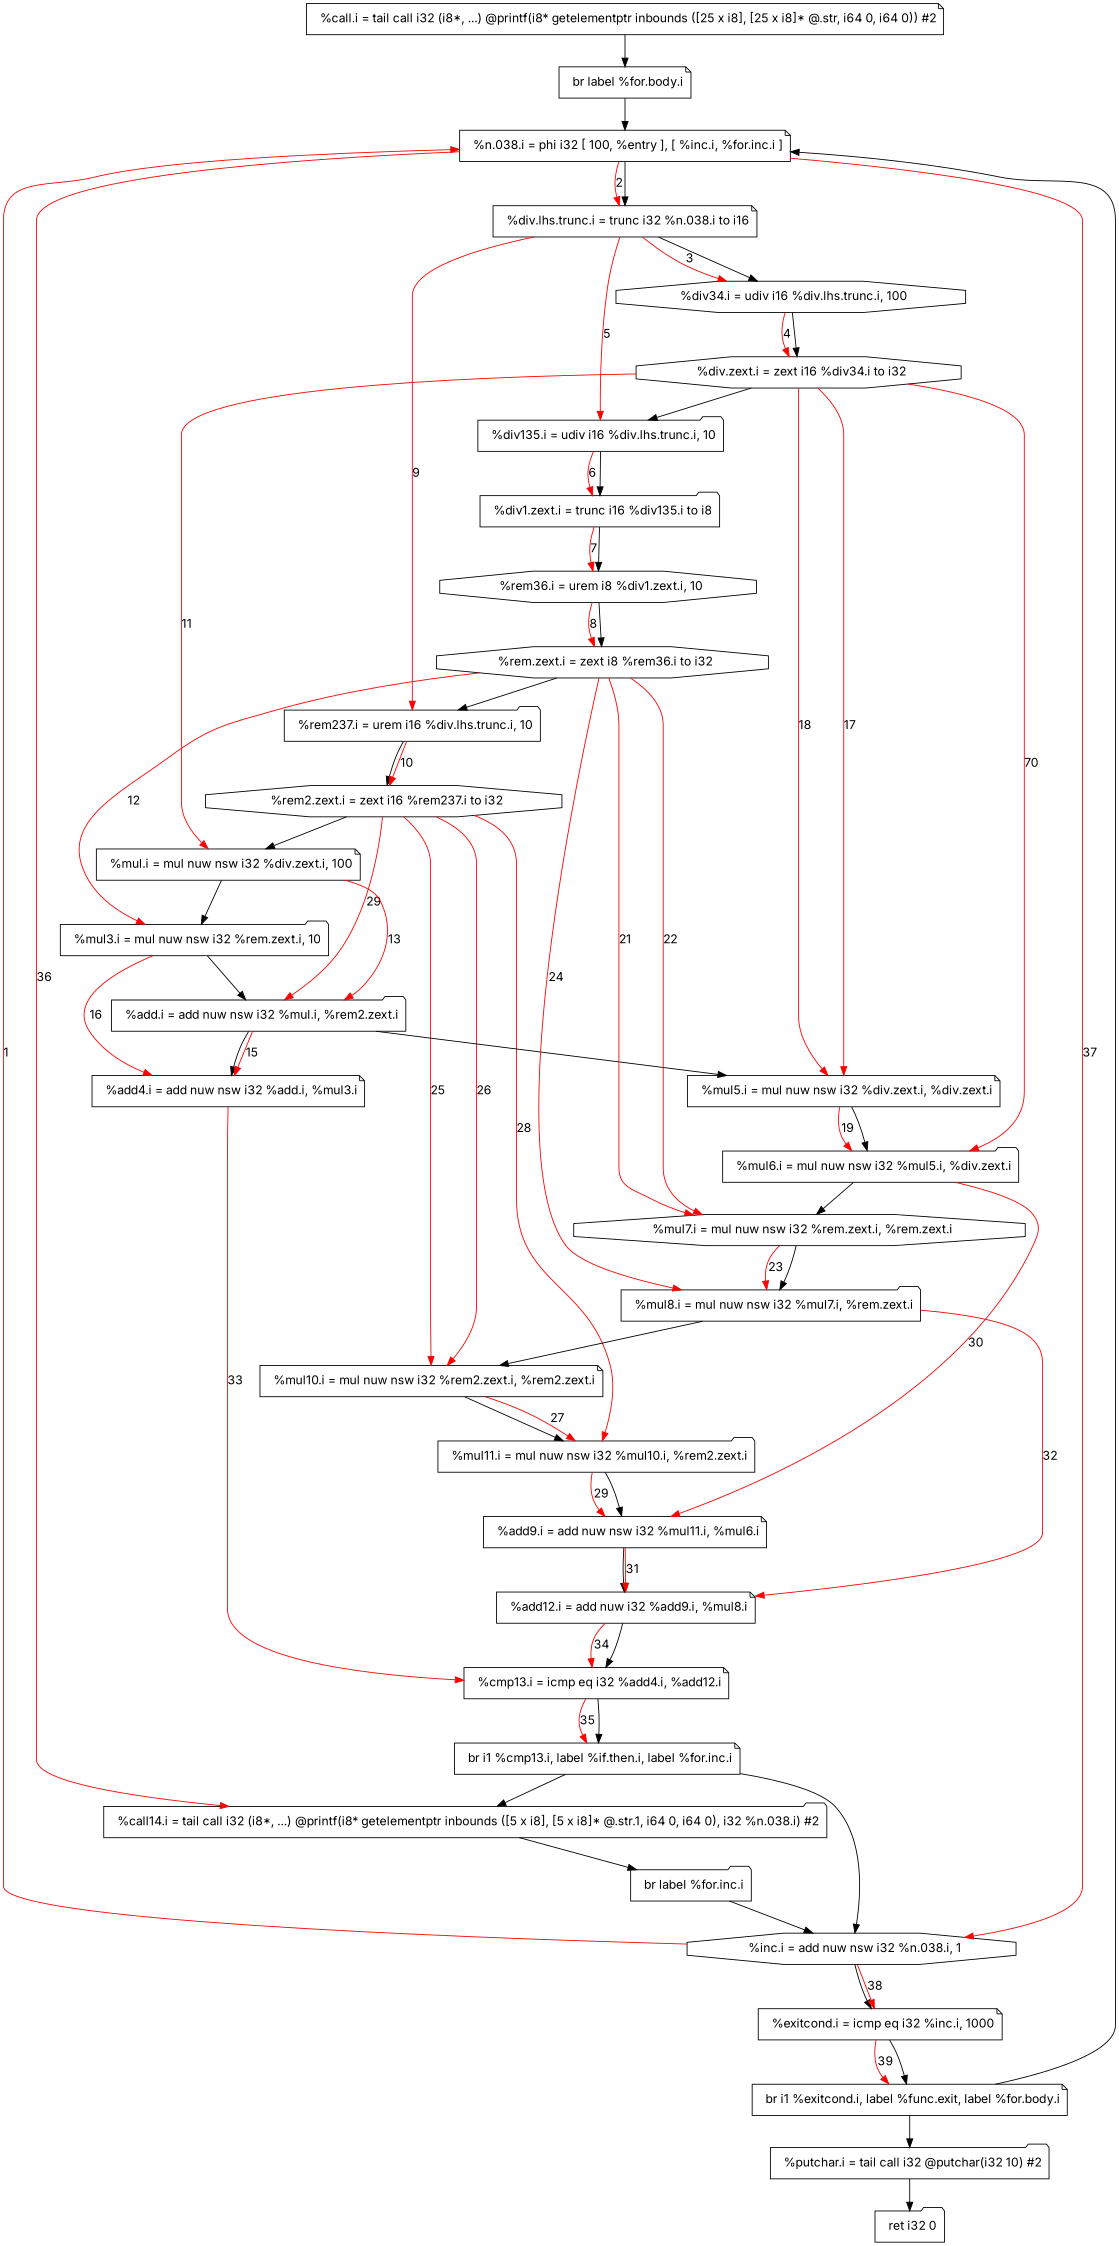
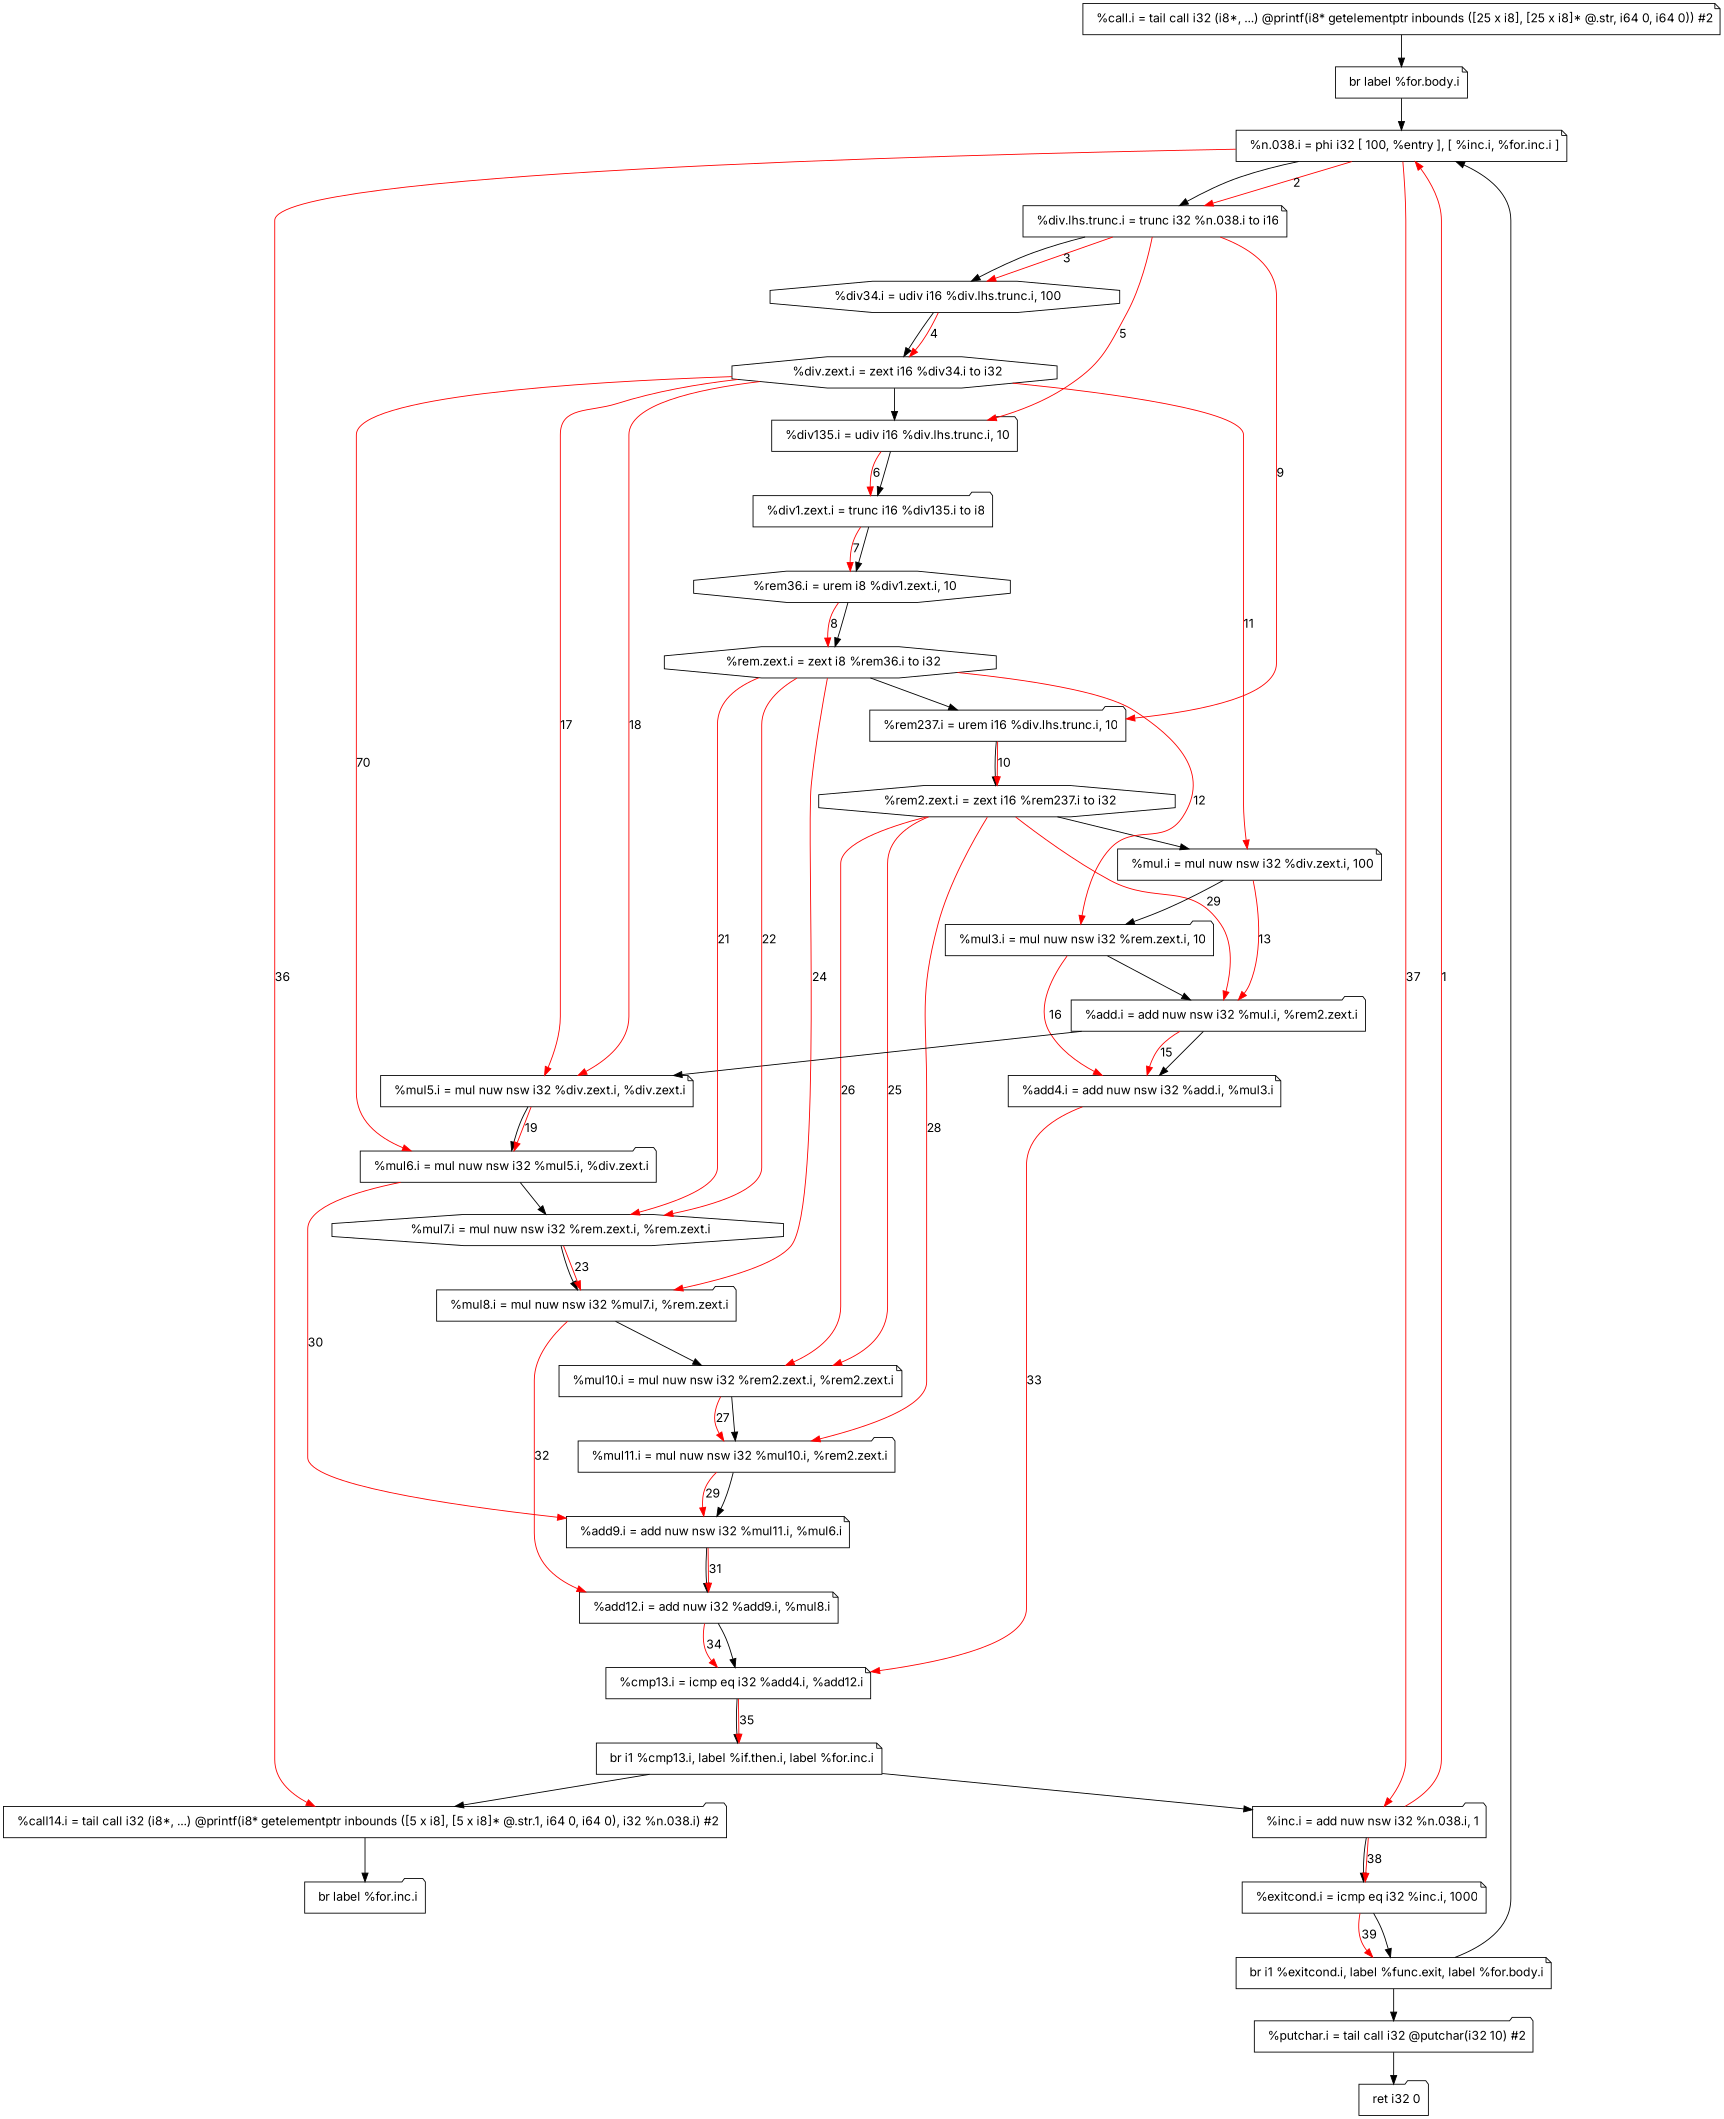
edge "br label %for.inc.i" -> "%inc.i = add nuw nsw i32 %n.038.i, 1": removed
node "%inc.i = add nuw nsw i32 %n.038.i, 1": shape octagon -> folder
